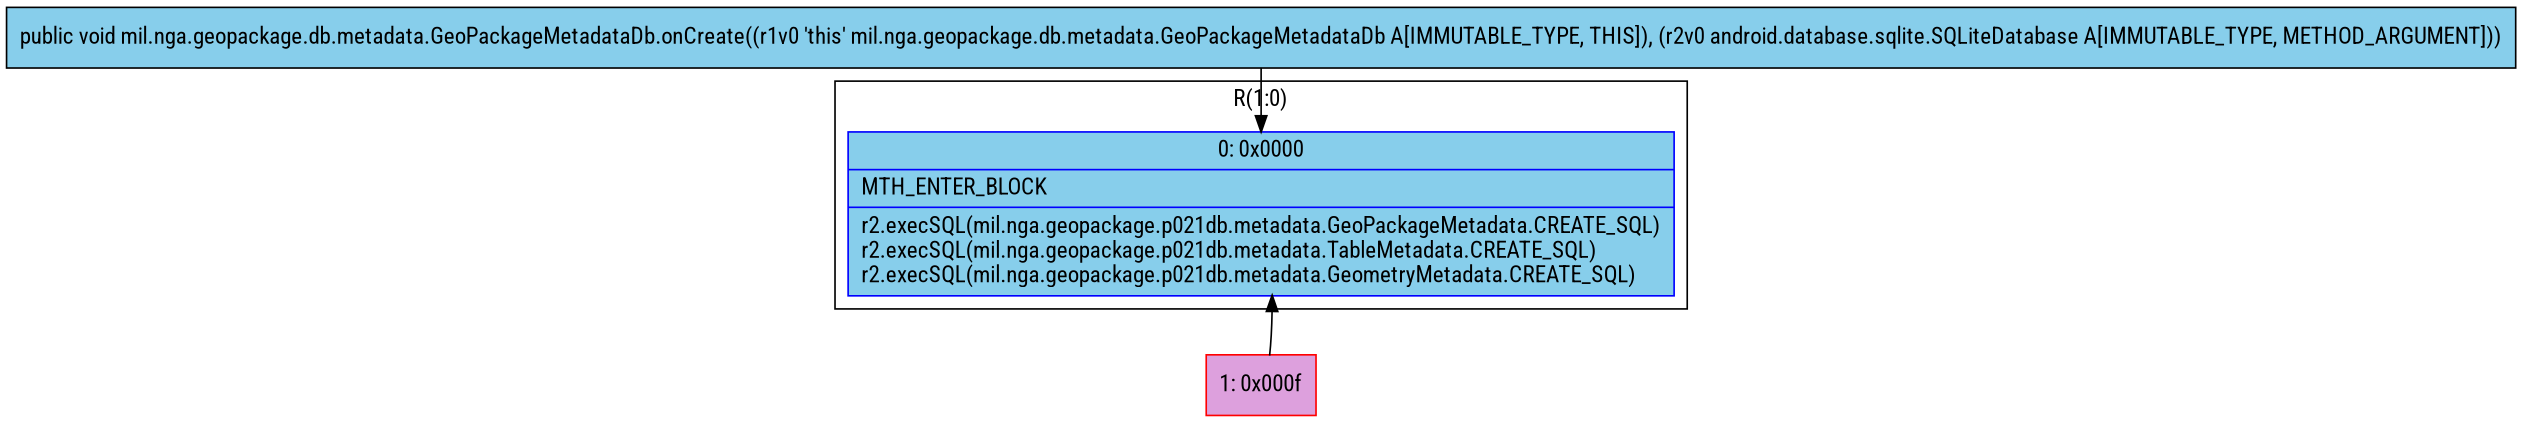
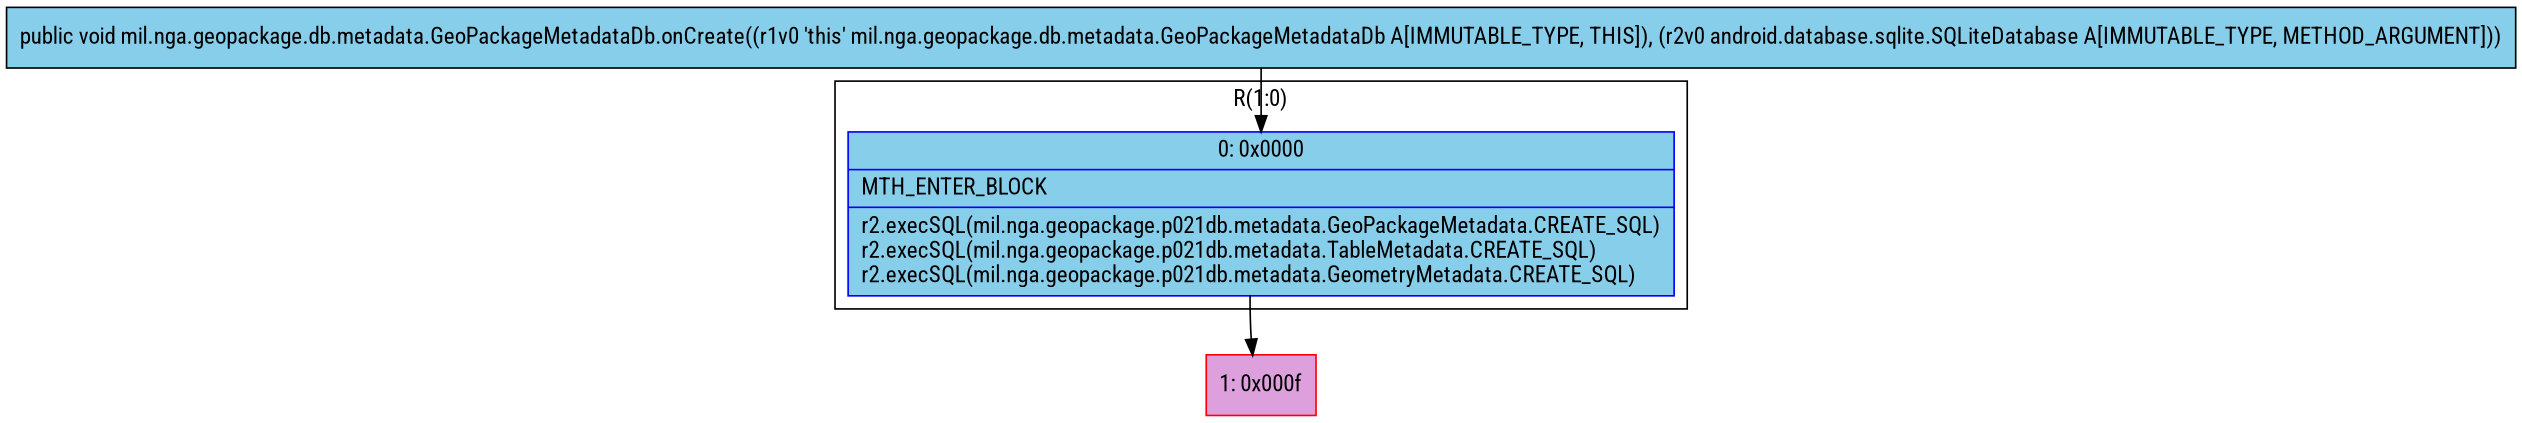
edge "1: 0x000f" -> "0: 0x0000": reversed
